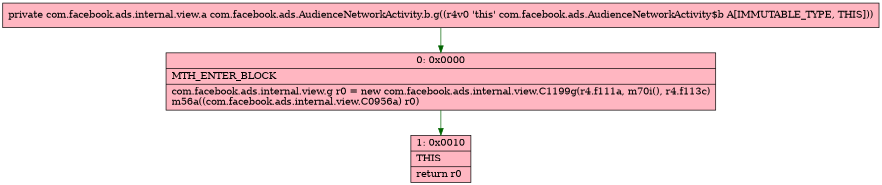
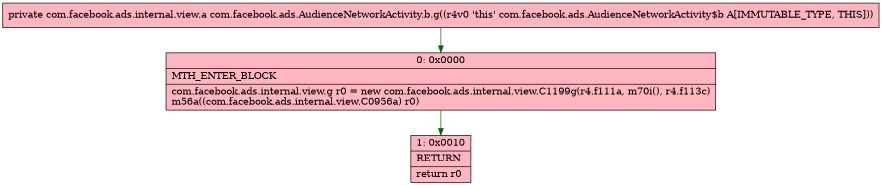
node "1: 0x0010": text "THIS" -> "RETURN"
